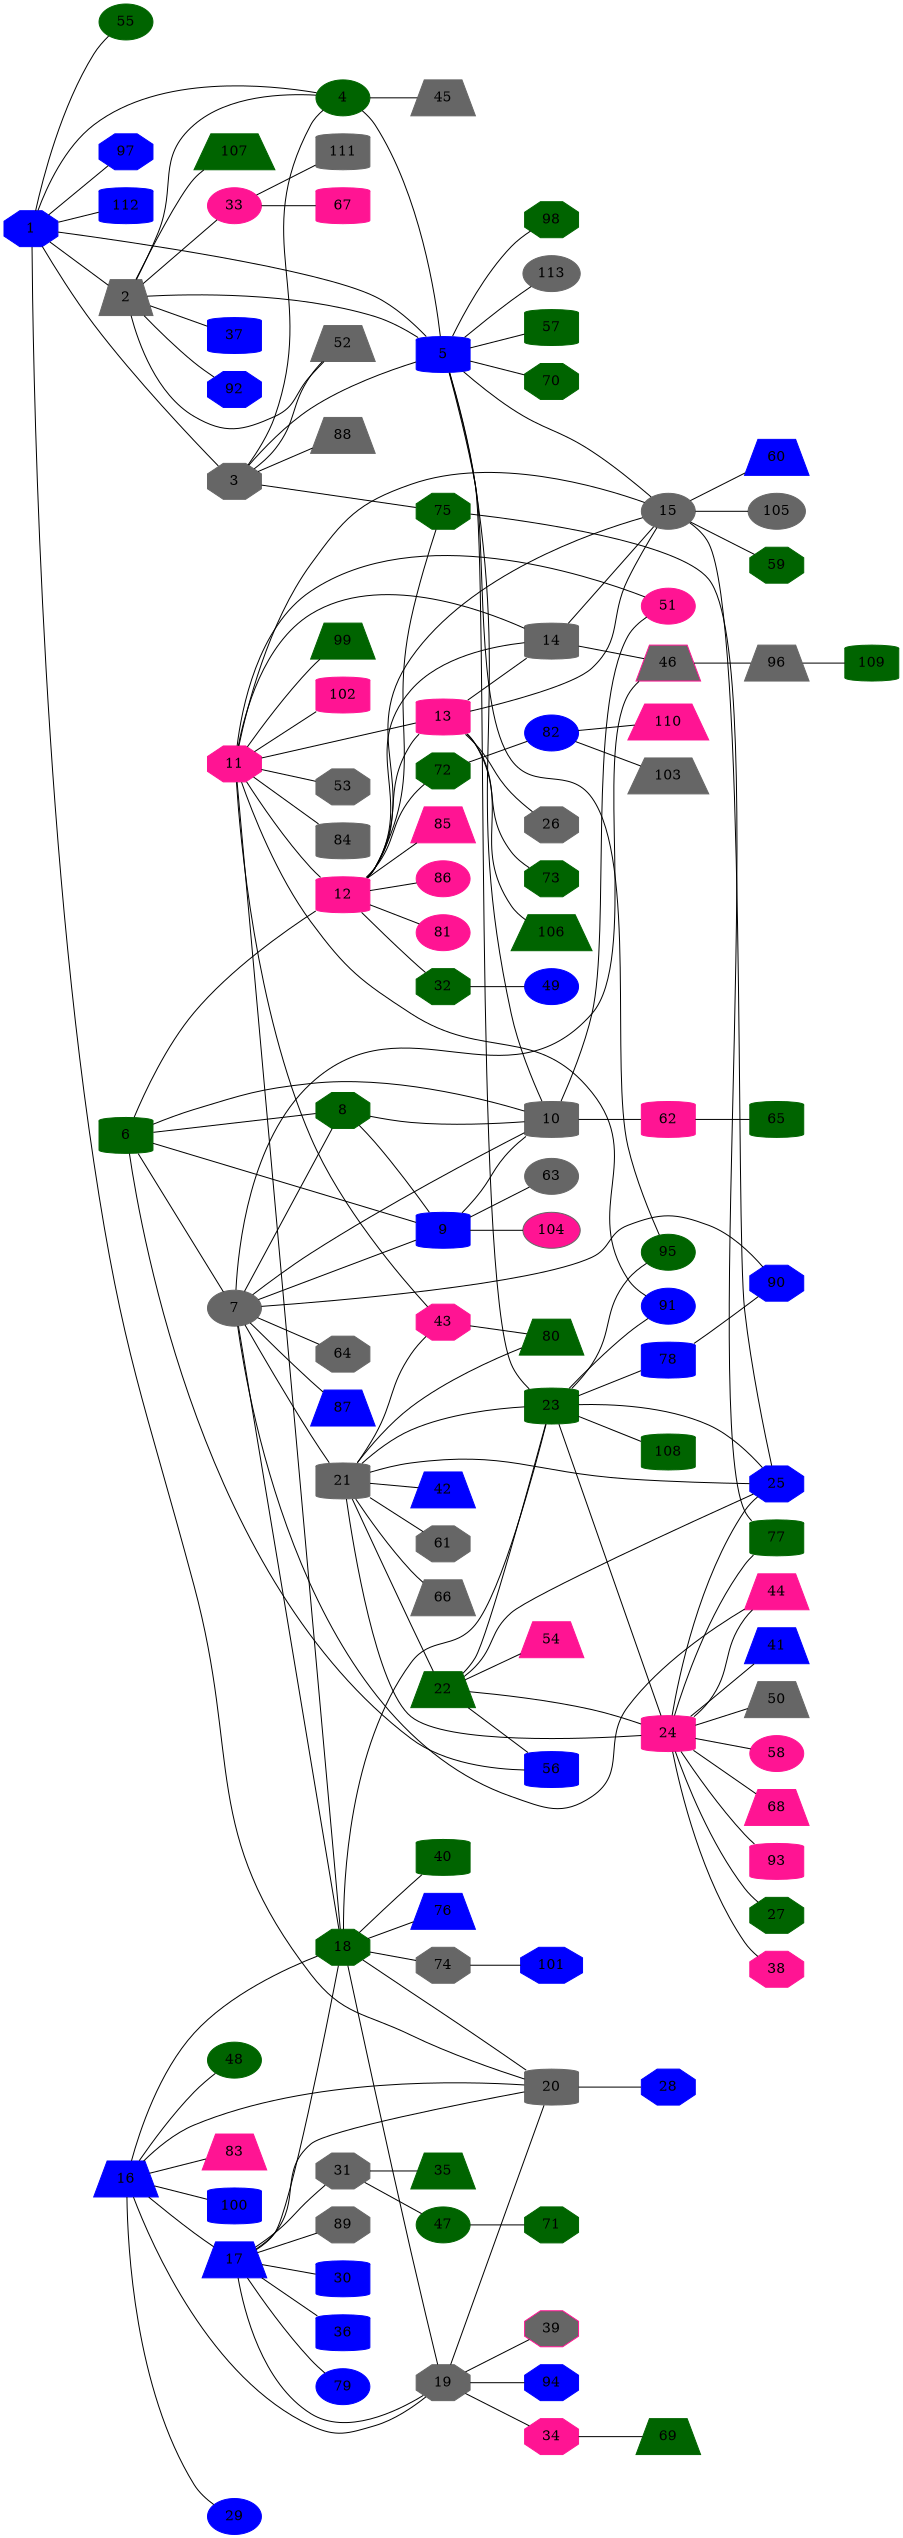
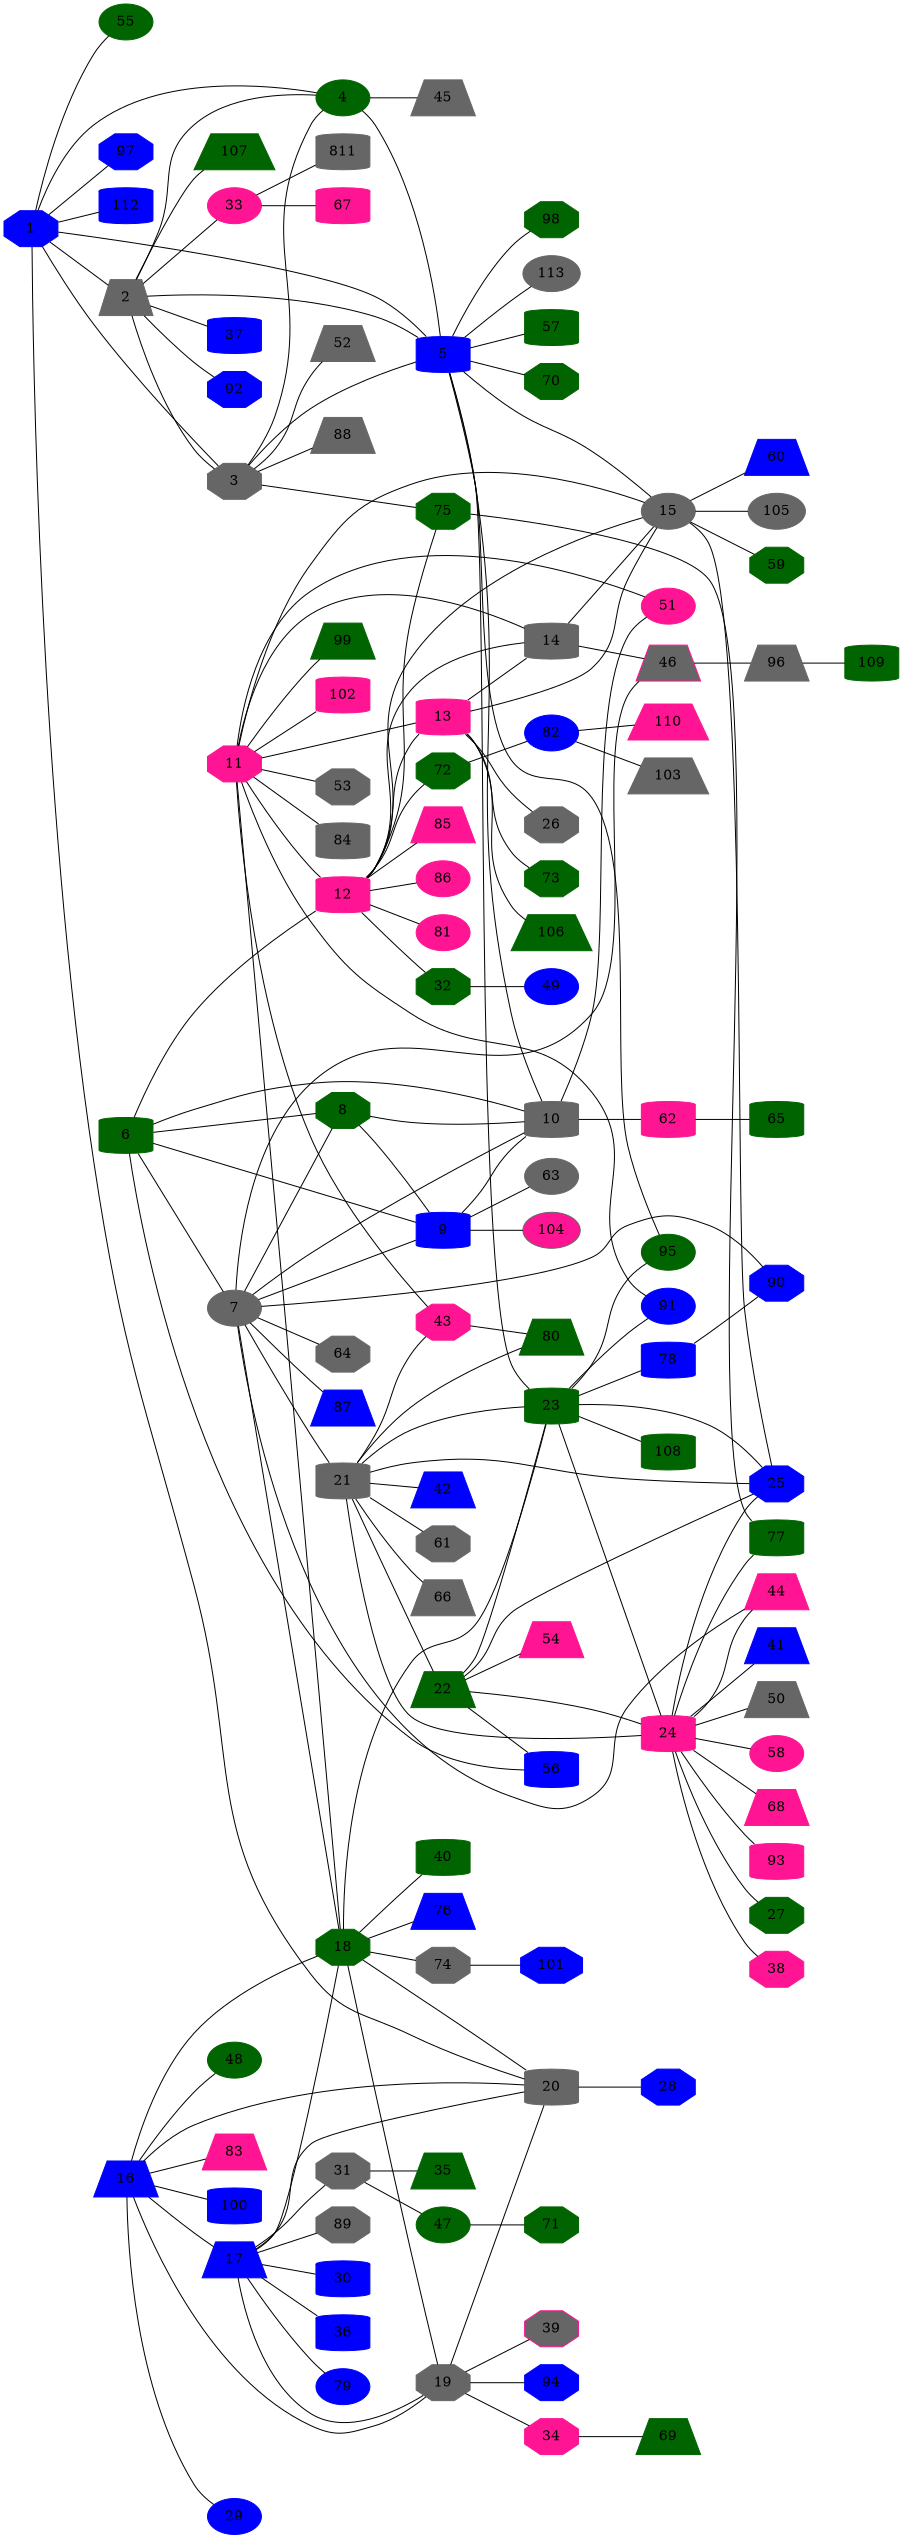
node "111": label "111" -> "811"
edge "2" -- "52": now "2" -- "3"
